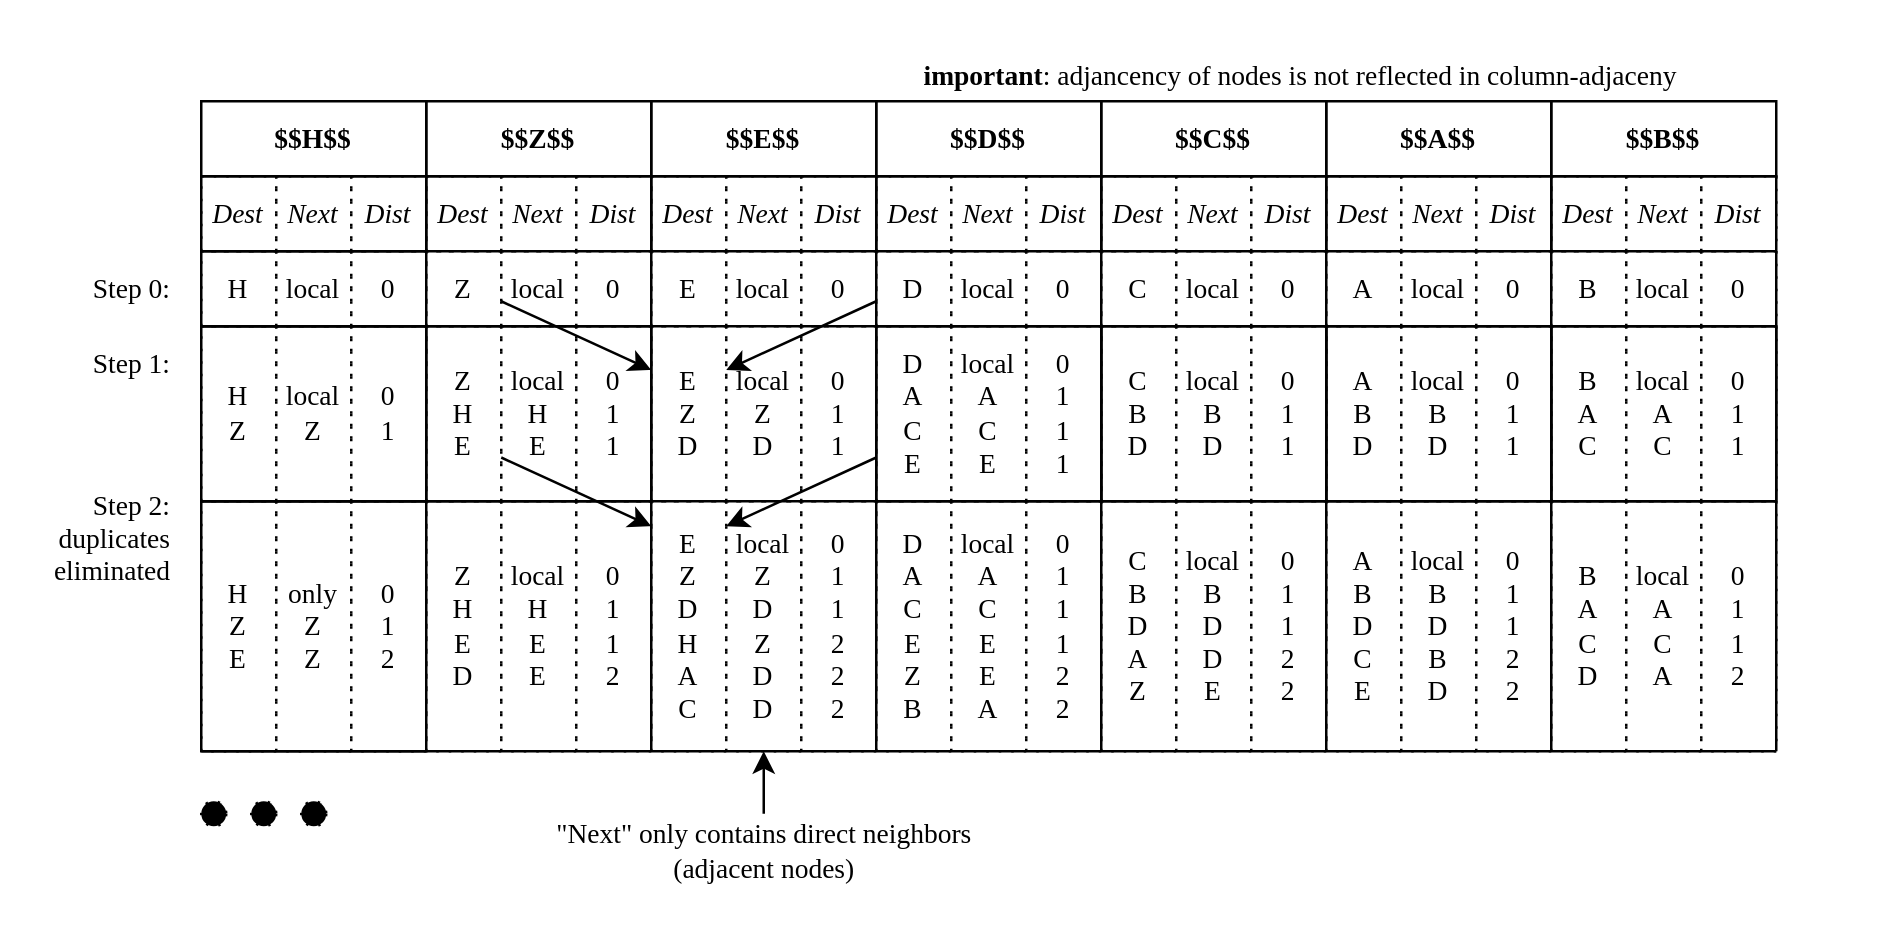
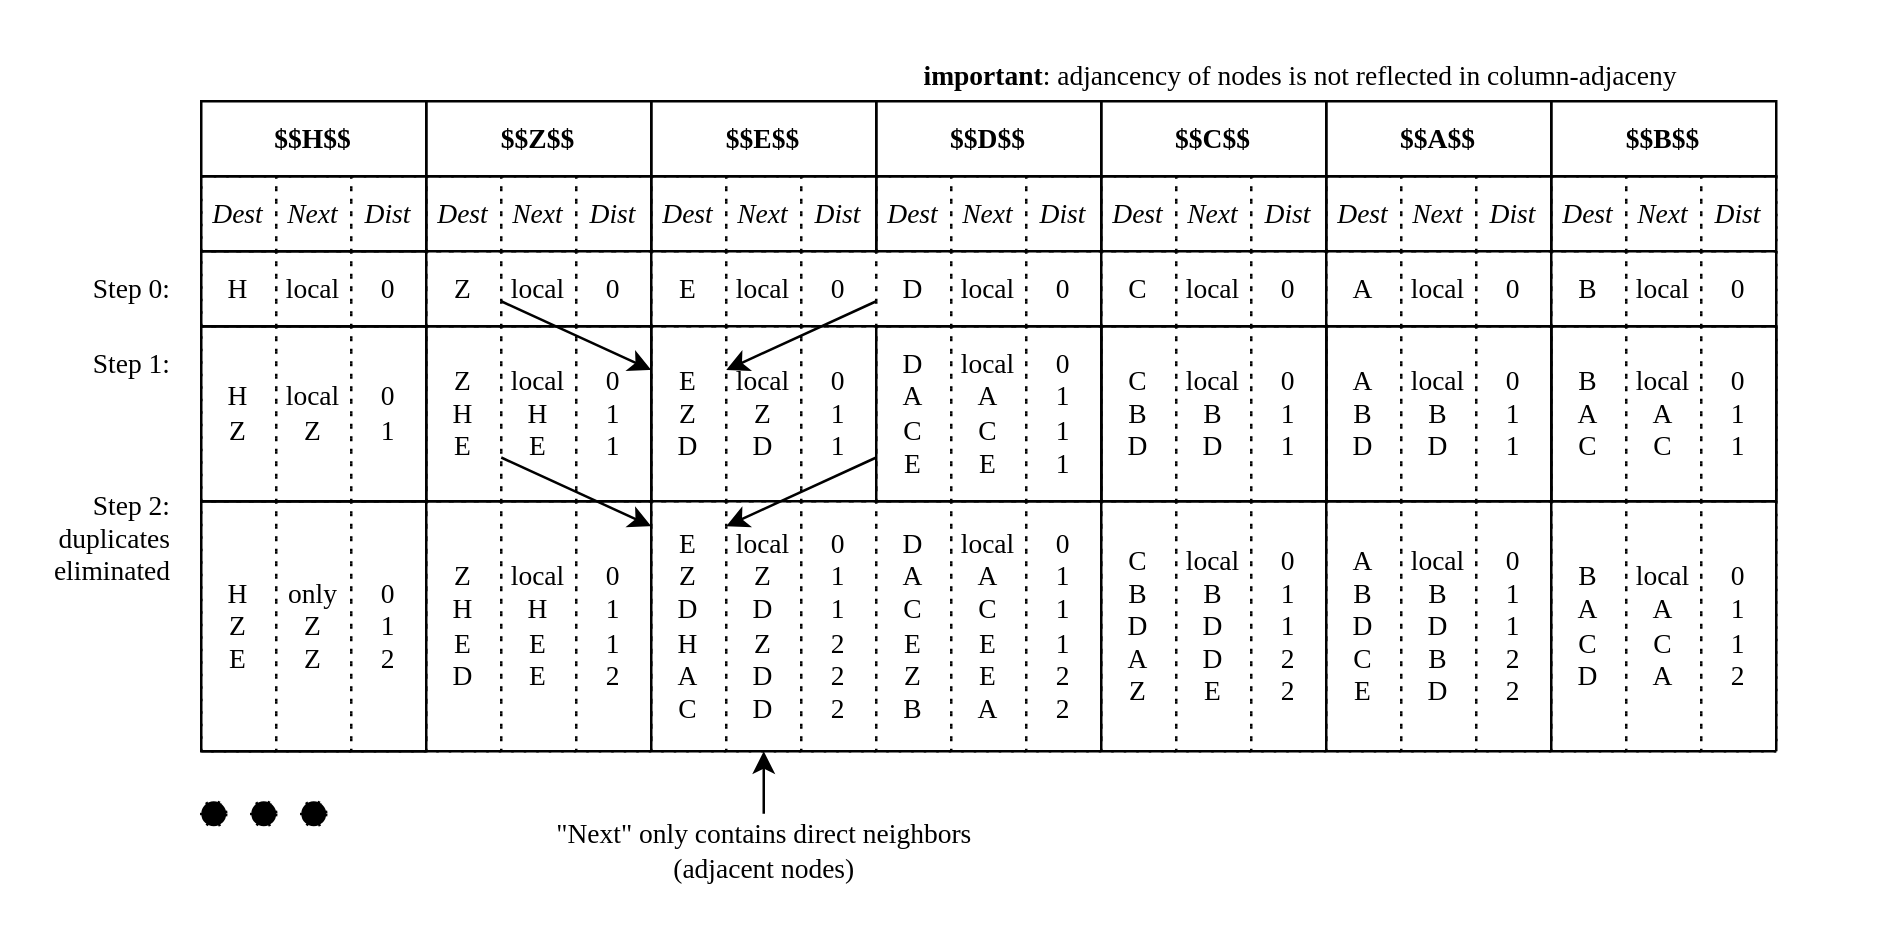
edge "D" -- "D A C E Z B": removed
